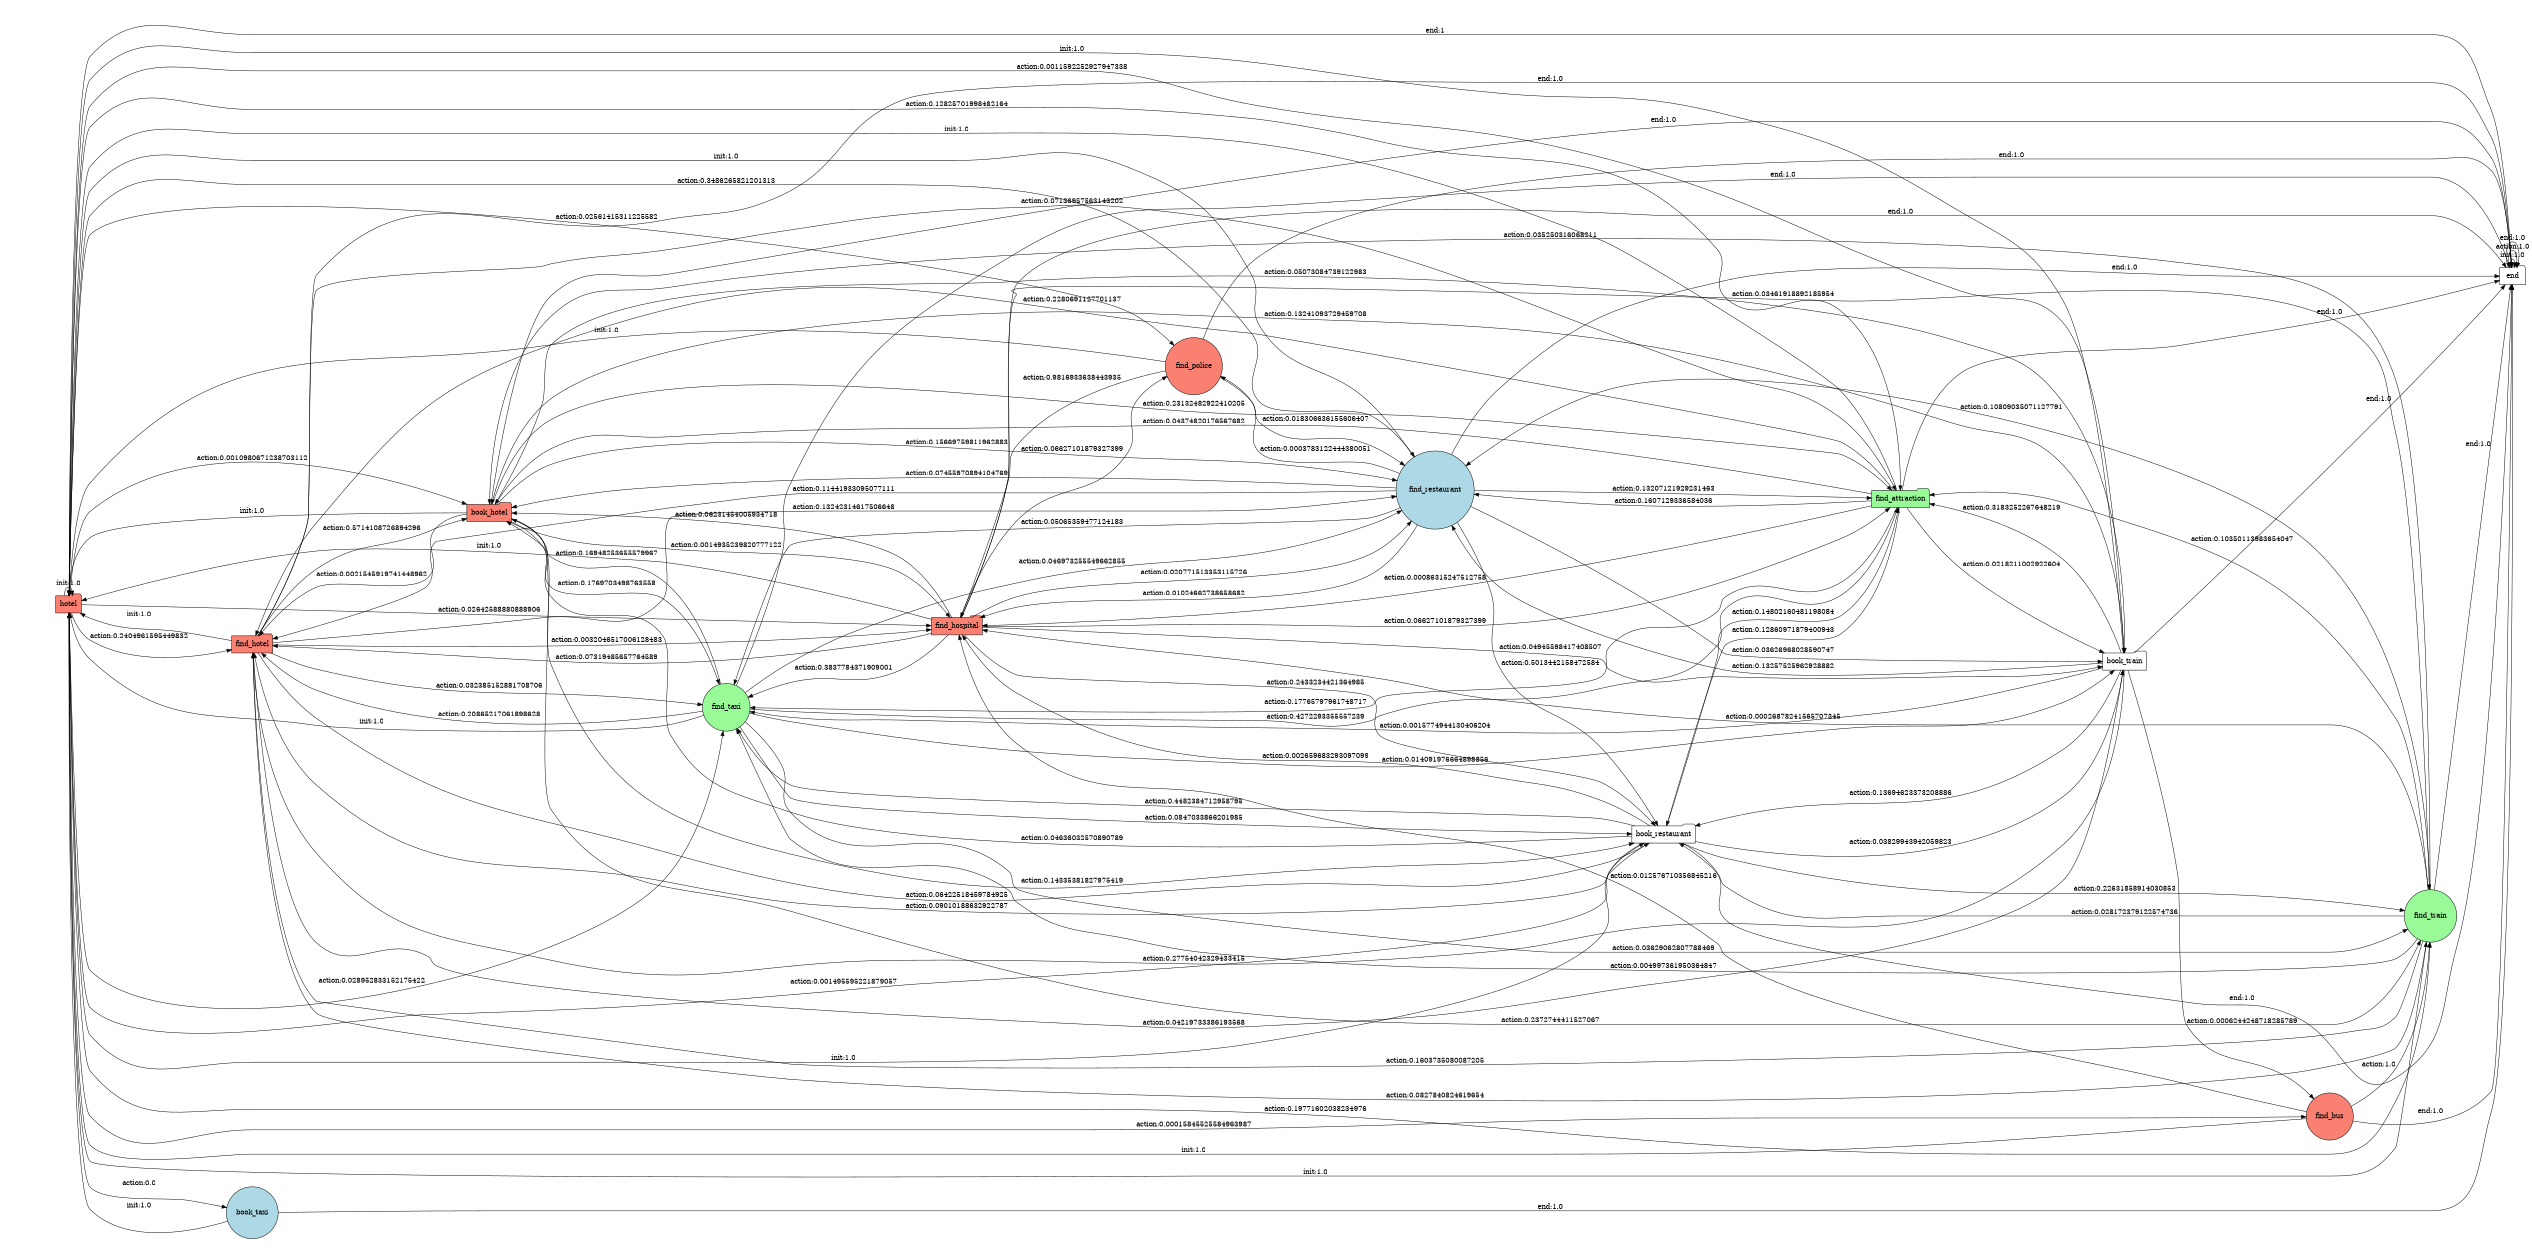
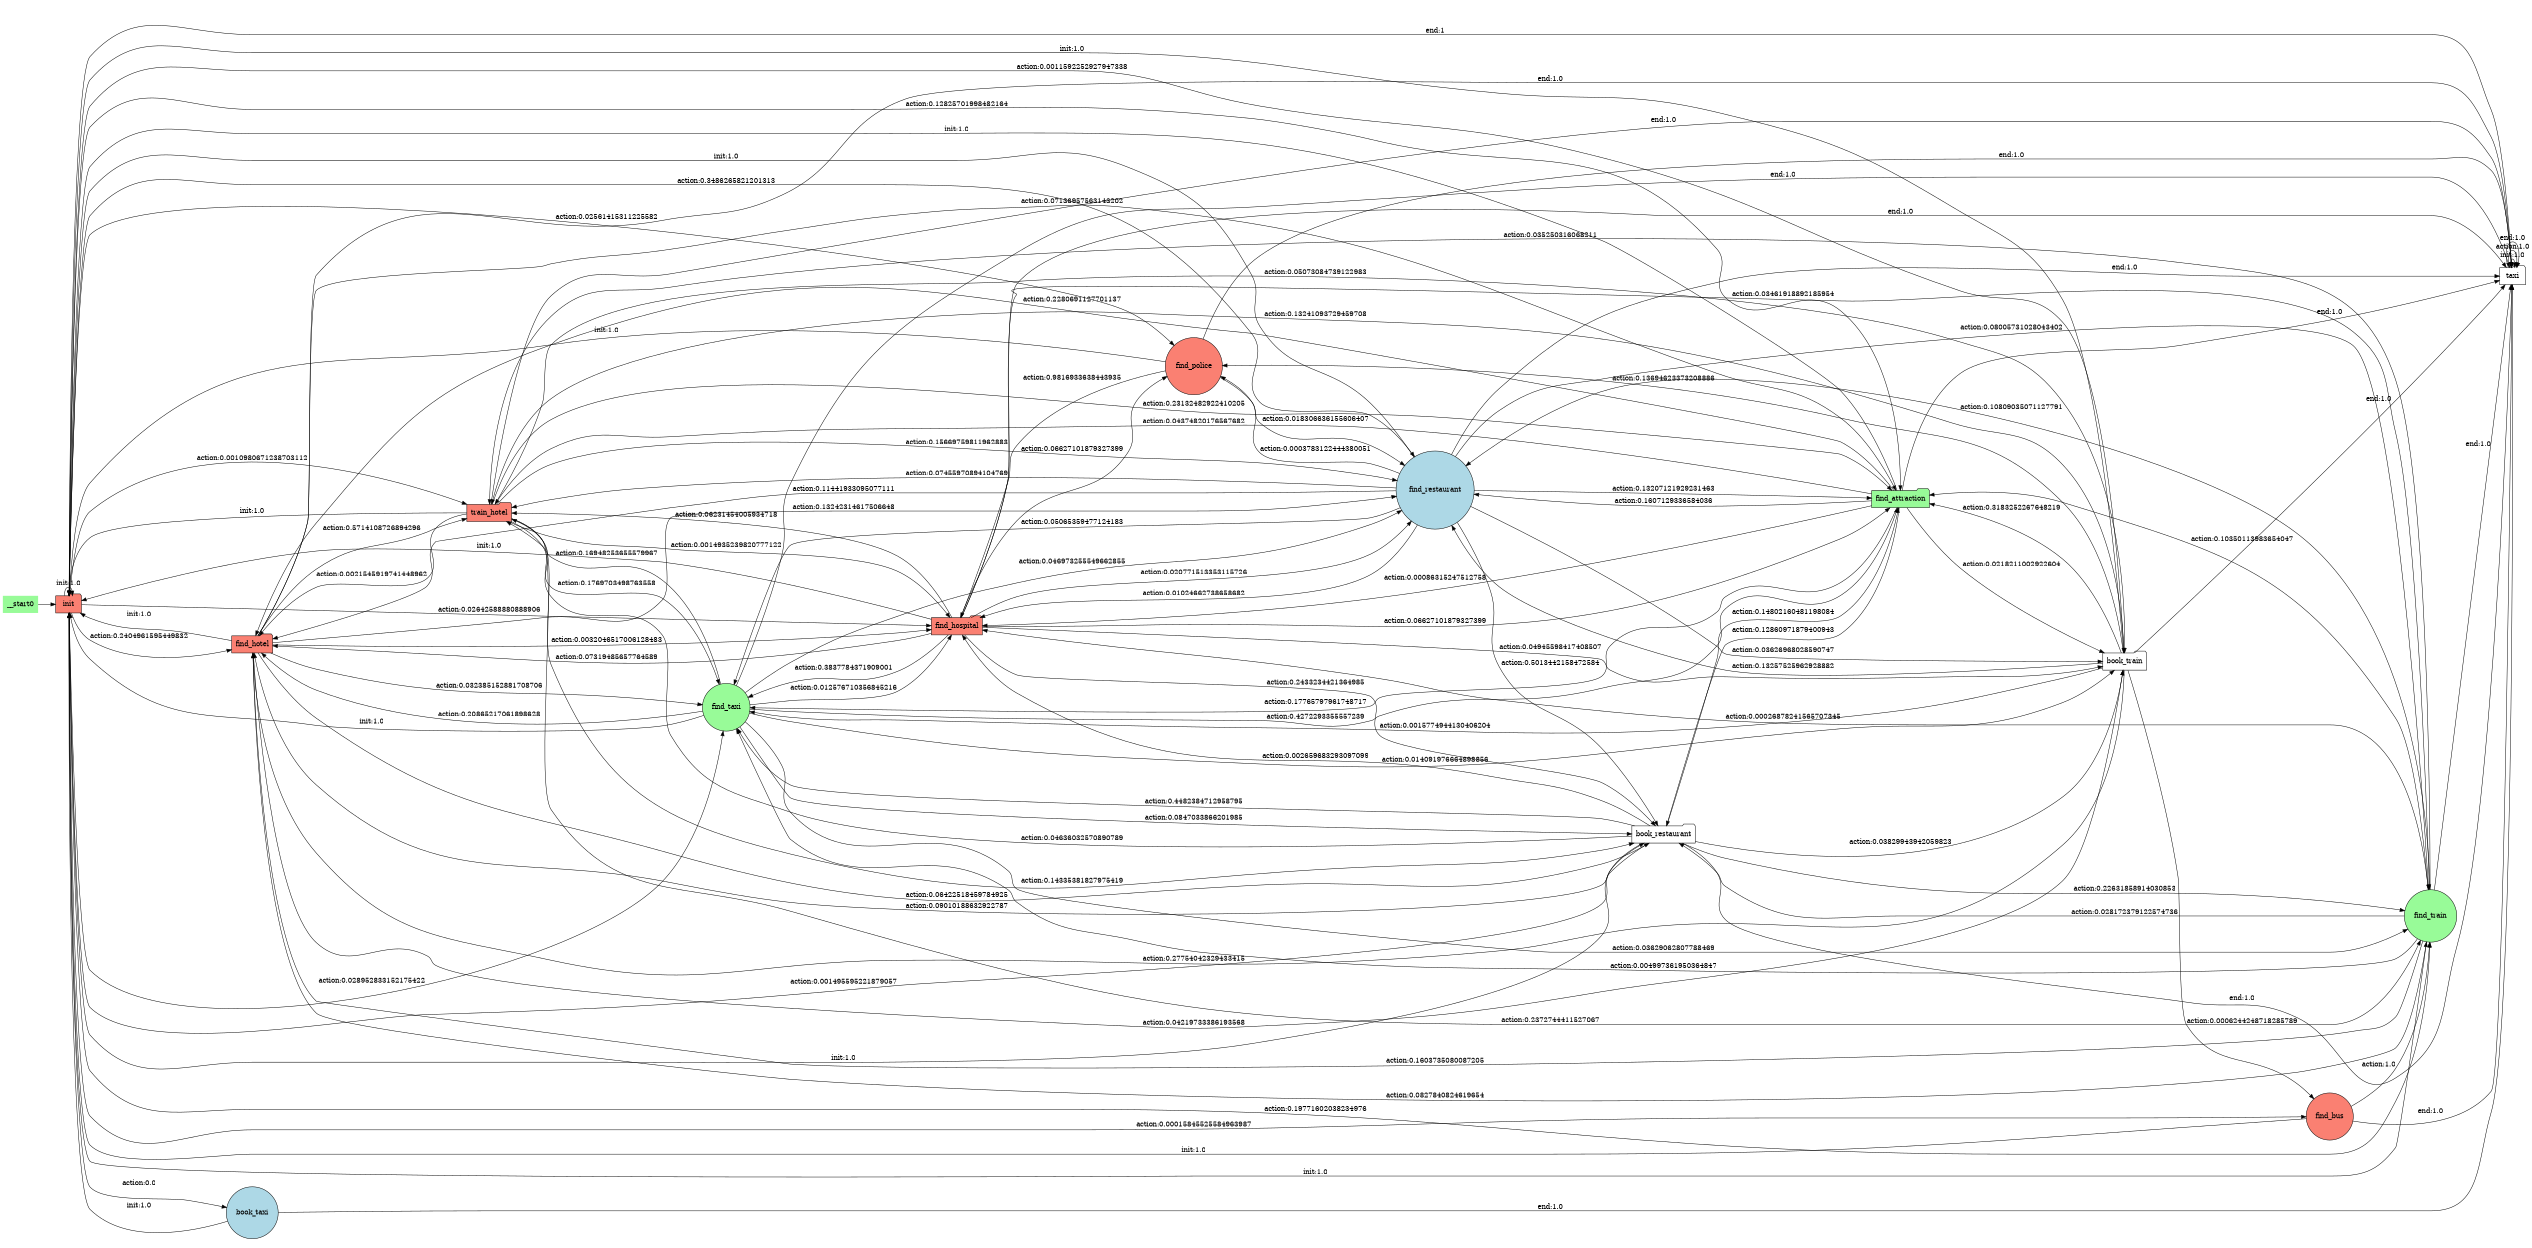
node "end": label "end" -> "taxi"
edge "find_restaurant" -> "find_train": added, label "action:0.08005731028043402"
node "book_hotel": label "book_hotel" -> "train_hotel"
node "__start0": added
node "hotel": label "hotel" -> "init"
edge "book_train" -> "book_restaurant": now "book_train" -> "find_police"
edge "find_bus" -> "find_hospital": now "find_taxi" -> "find_hospital"
